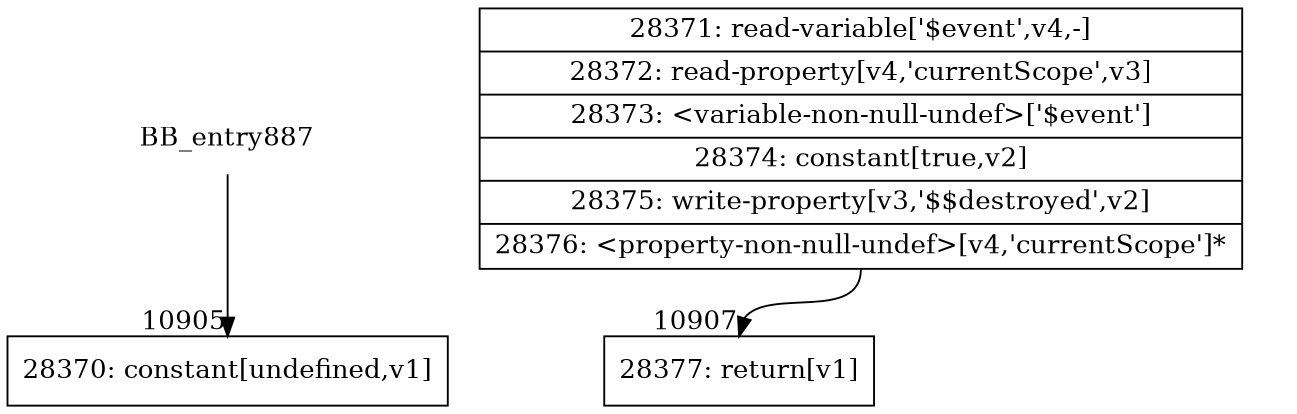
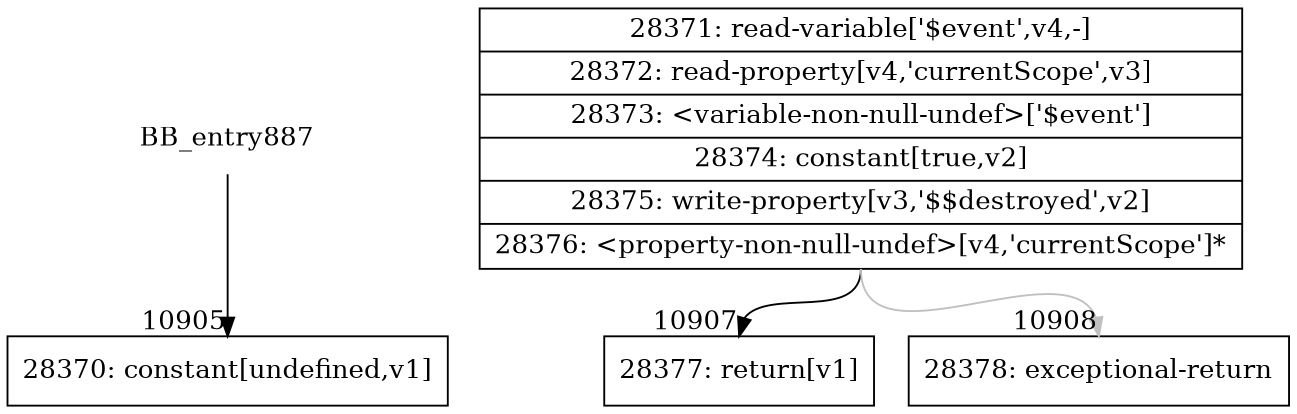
node "28378: exceptional-return": added
